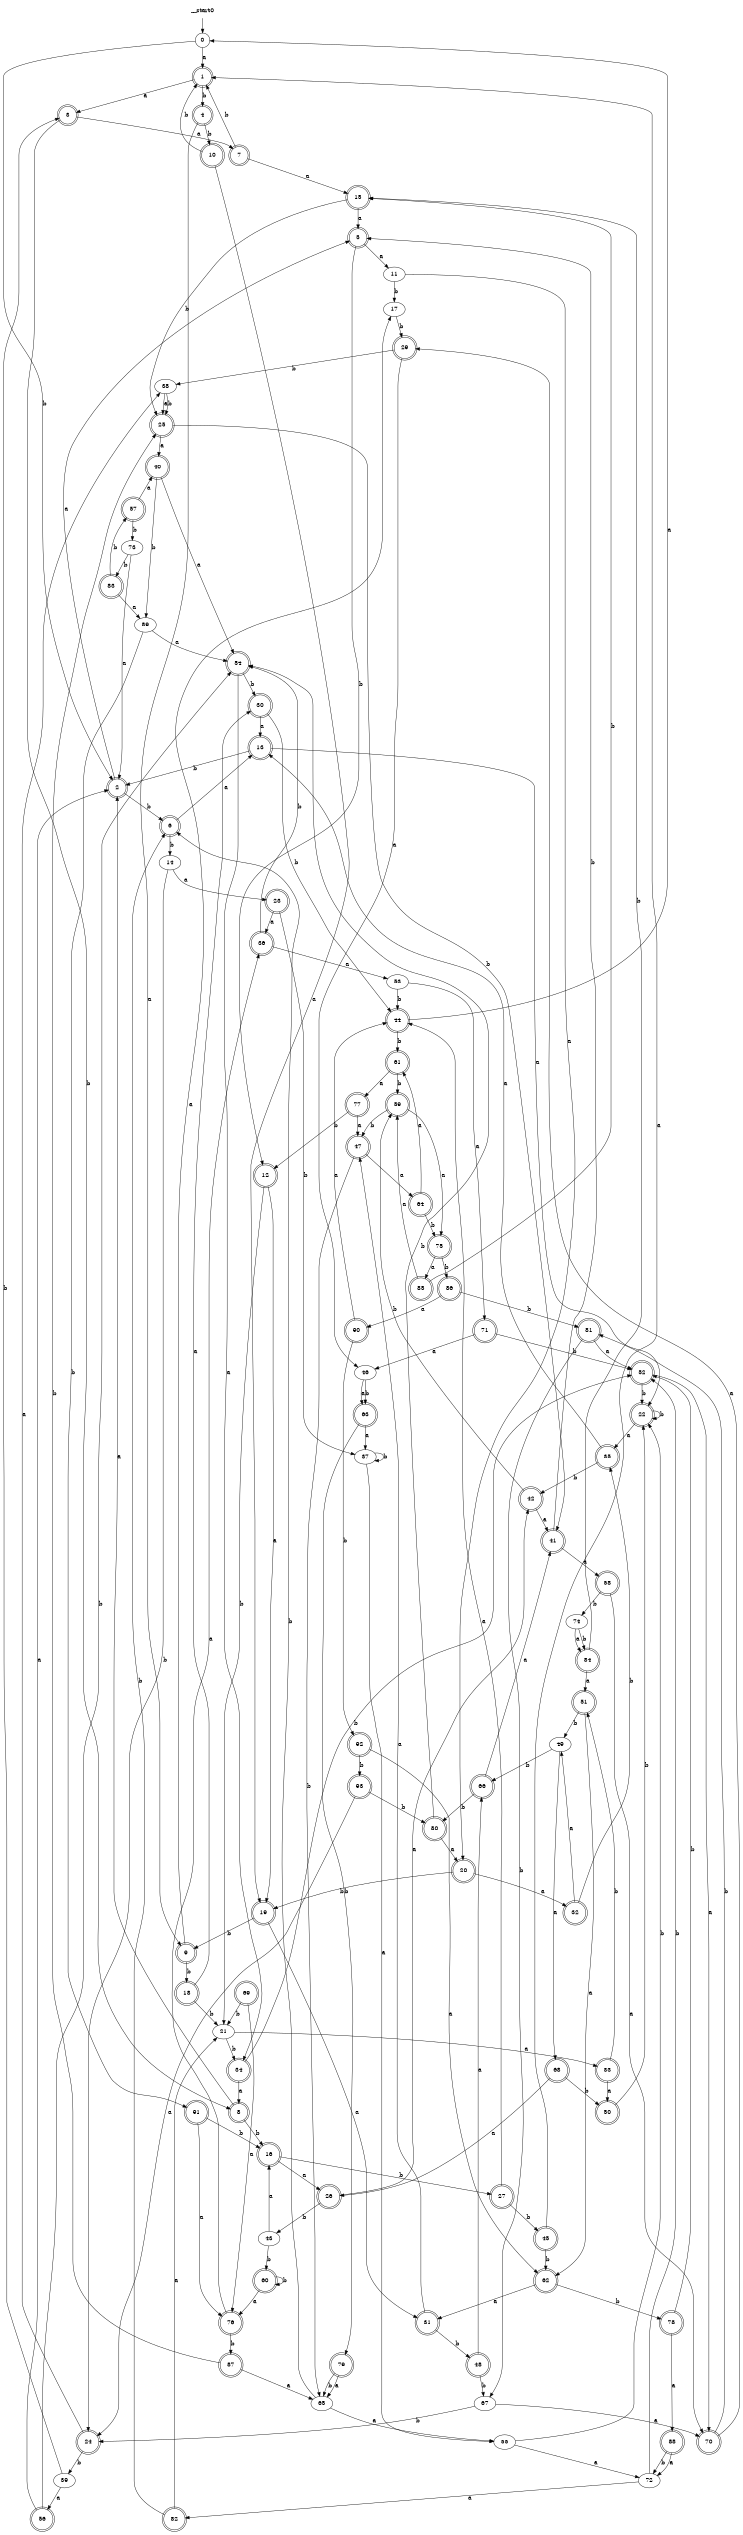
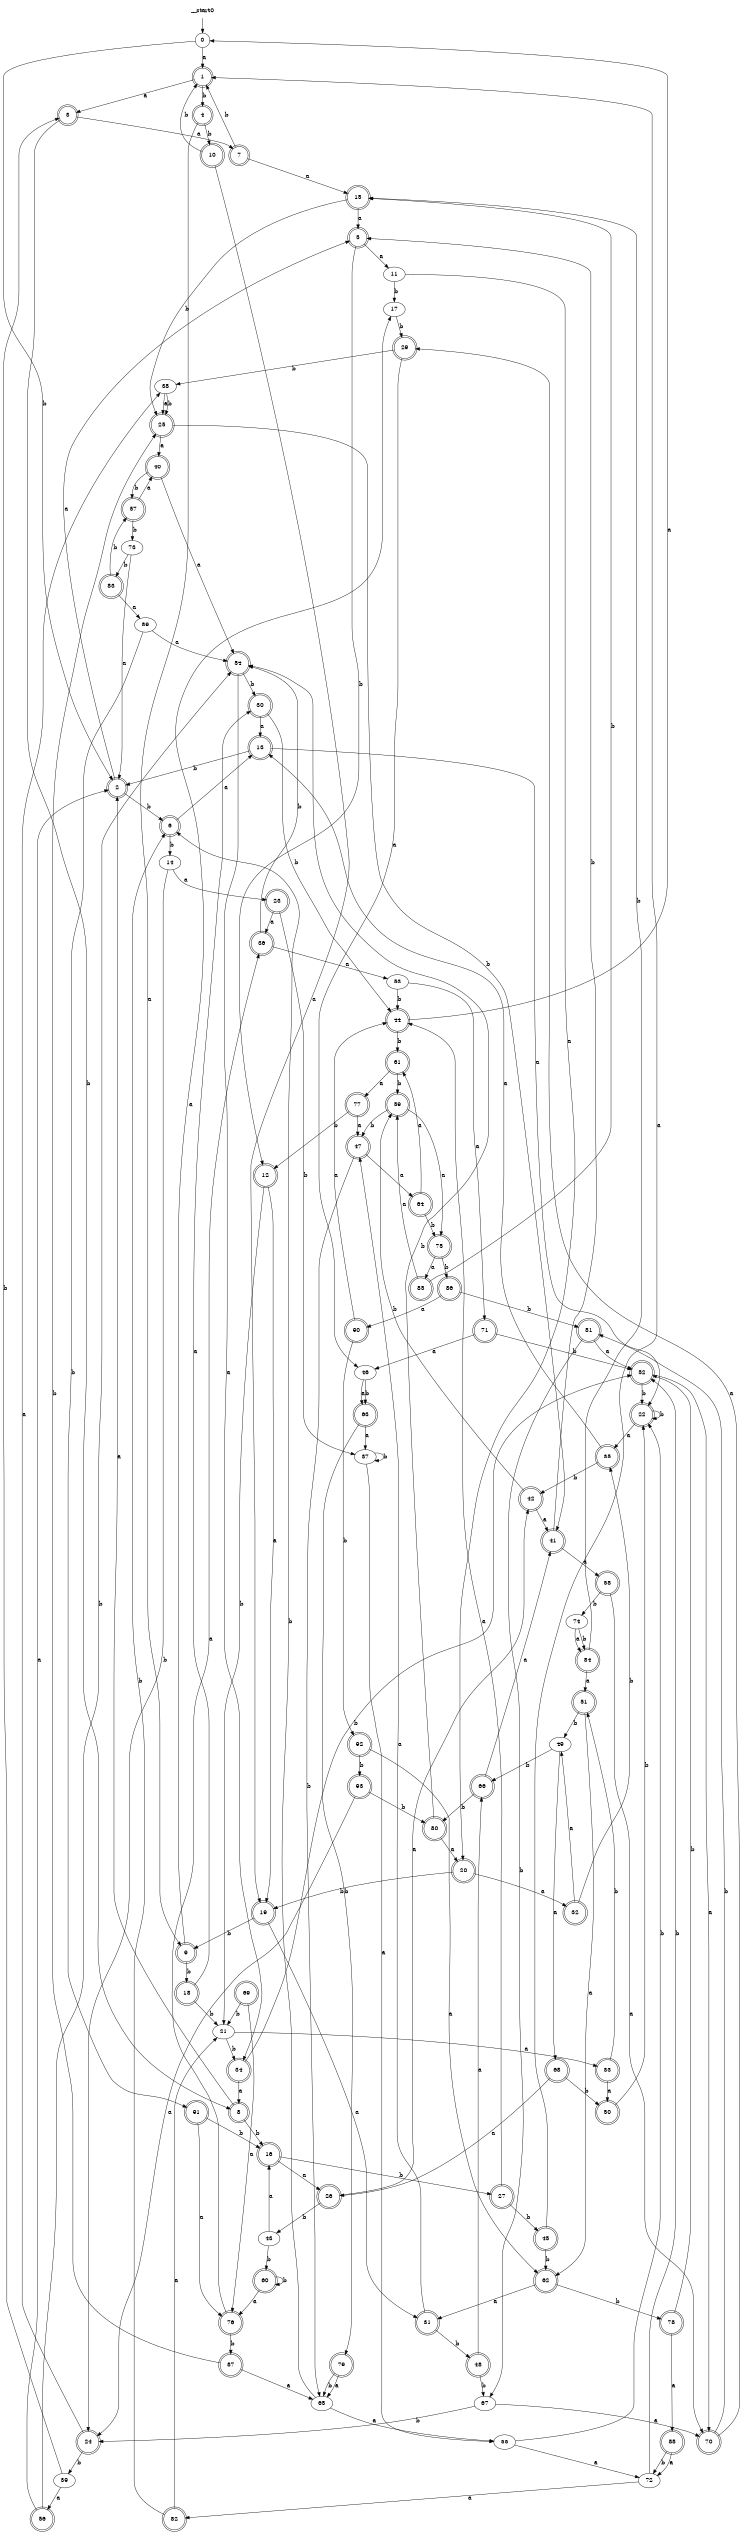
edge "40" -> "89": now "40" -> "57"
